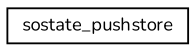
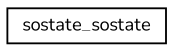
node "sostate_pushstore": label "sostate_pushstore" -> "sostate_sostate"
